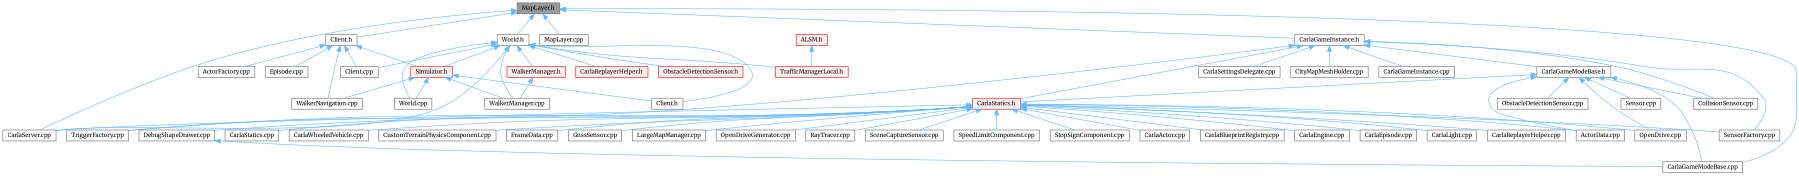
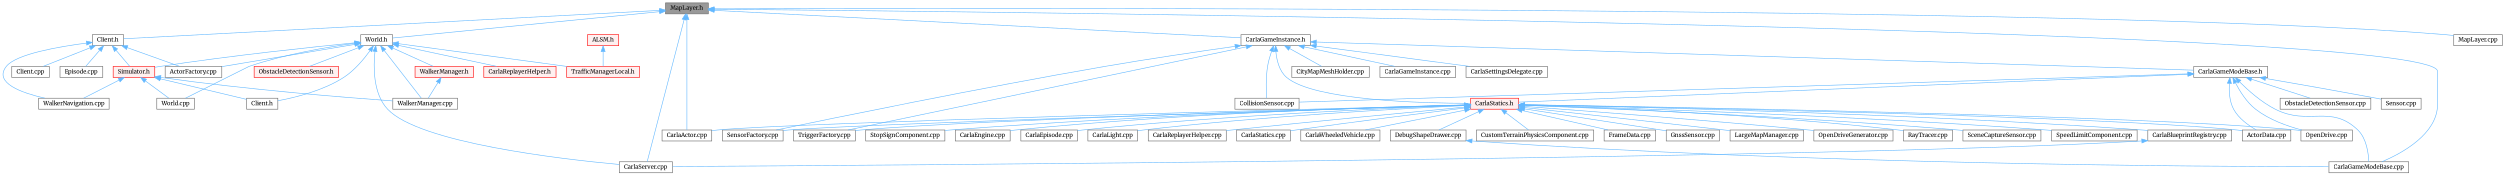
edge "Client.cpp" -> "World.h": now "ActorFactory.cpp" -> "World.h"
edge "CarlaActor.cpp" -> "MapLayer.h": added
edge "CarlaServer.cpp" -> "CarlaStatics.h": now "CarlaServer.cpp" -> "CarlaBlueprintRegistry.cpp"
